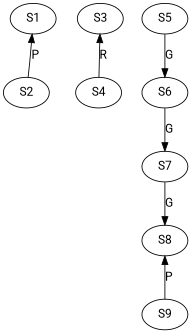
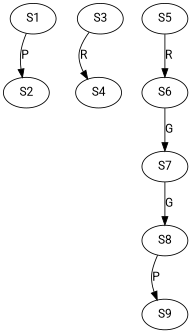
edge "S5" -> "S6": label "G" -> "R"
edge "S2" -> "S1": reversed
edge "S4" -> "S3": reversed
edge "S9" -> "S8": reversed
